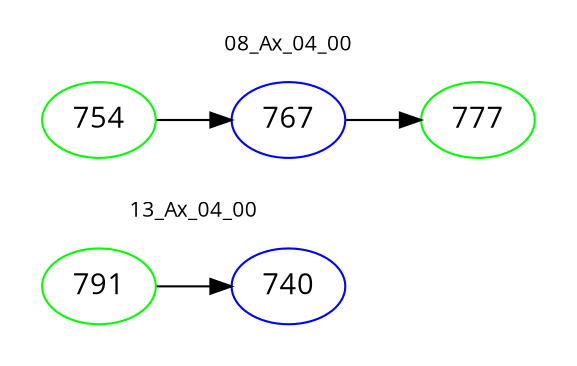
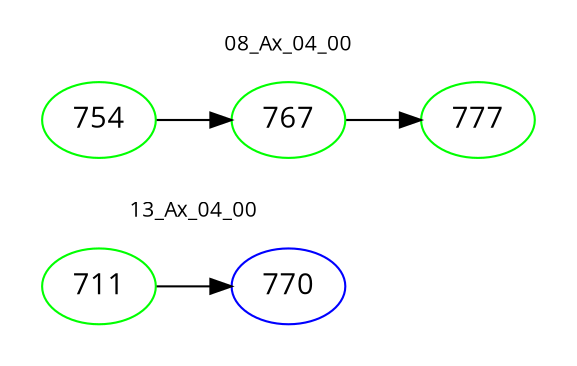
node "767": color blue -> green
node "791": label "791" -> "711"
node "740": label "740" -> "770"
